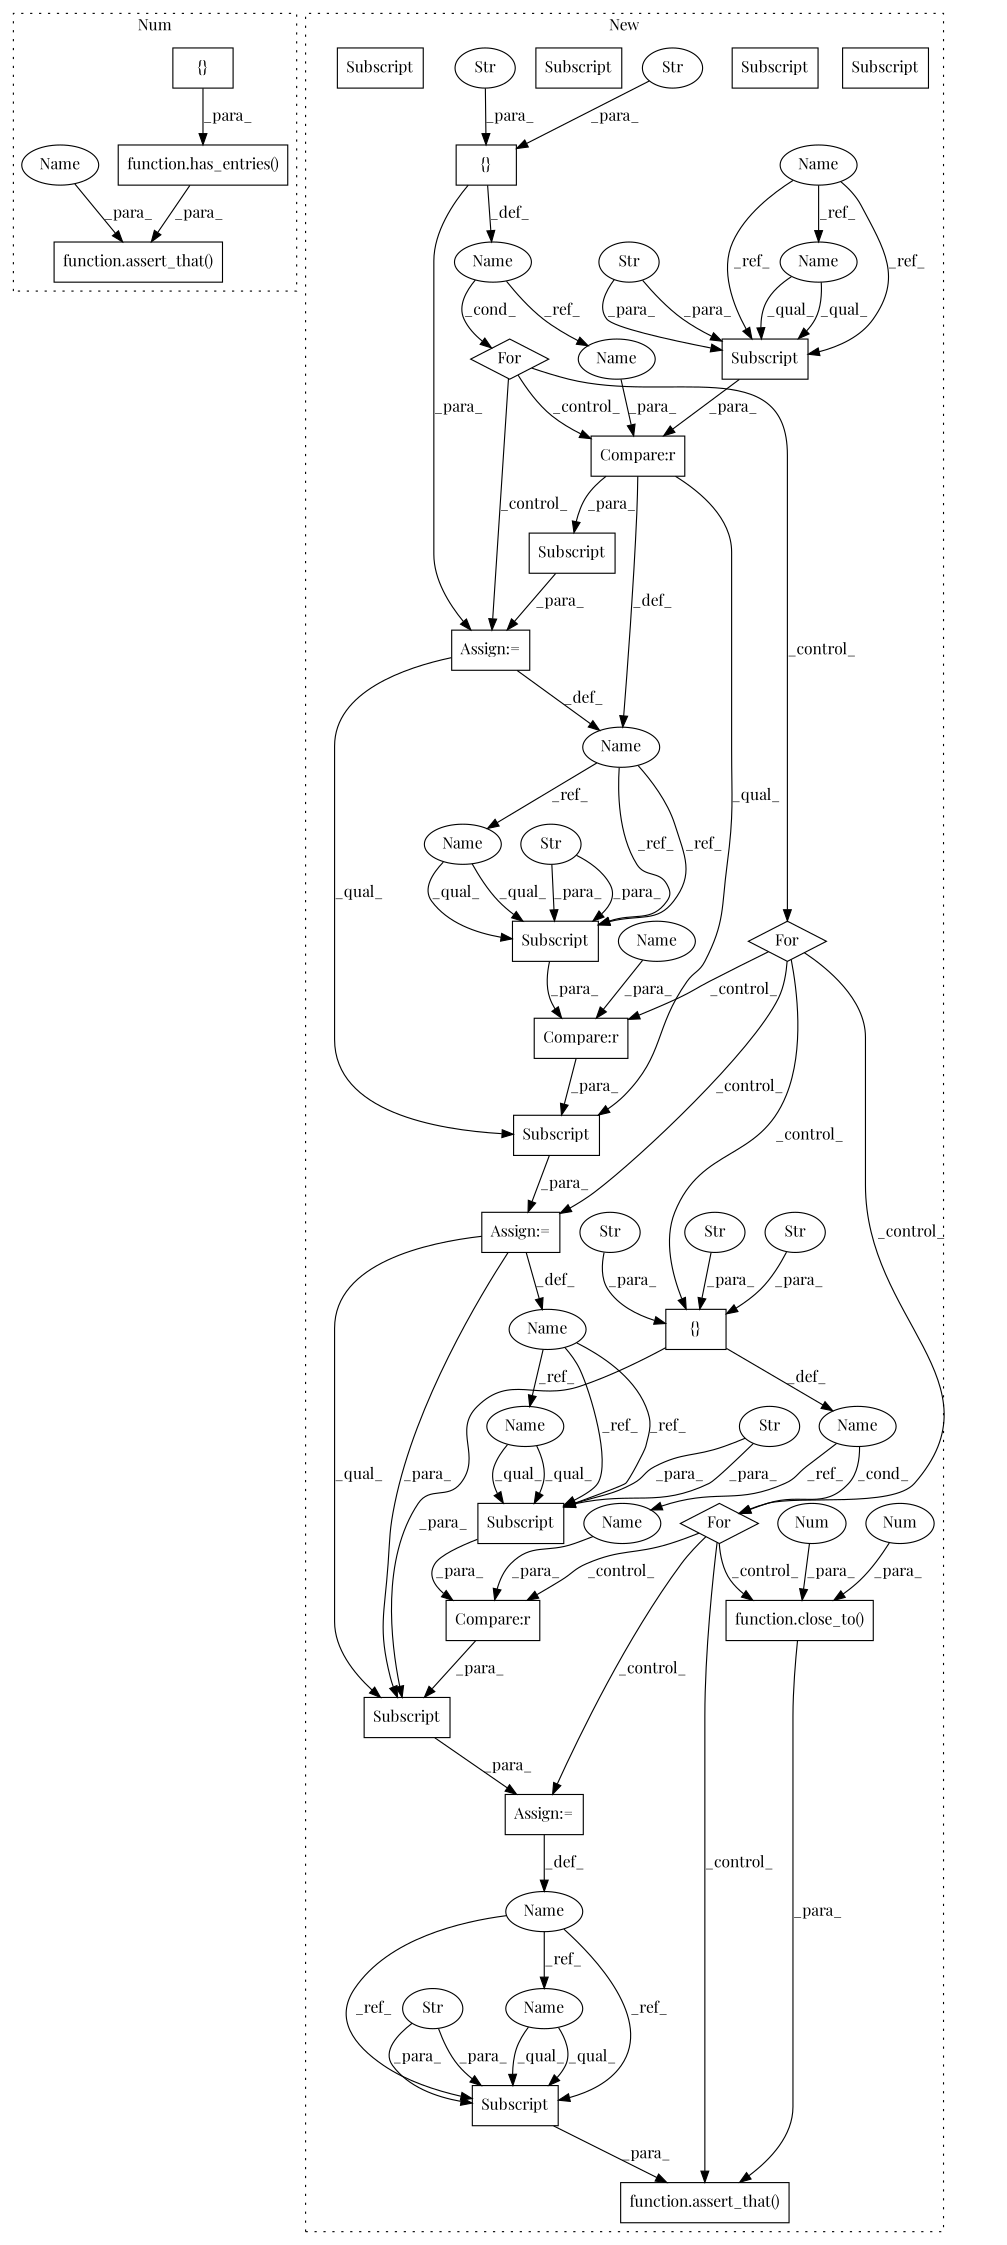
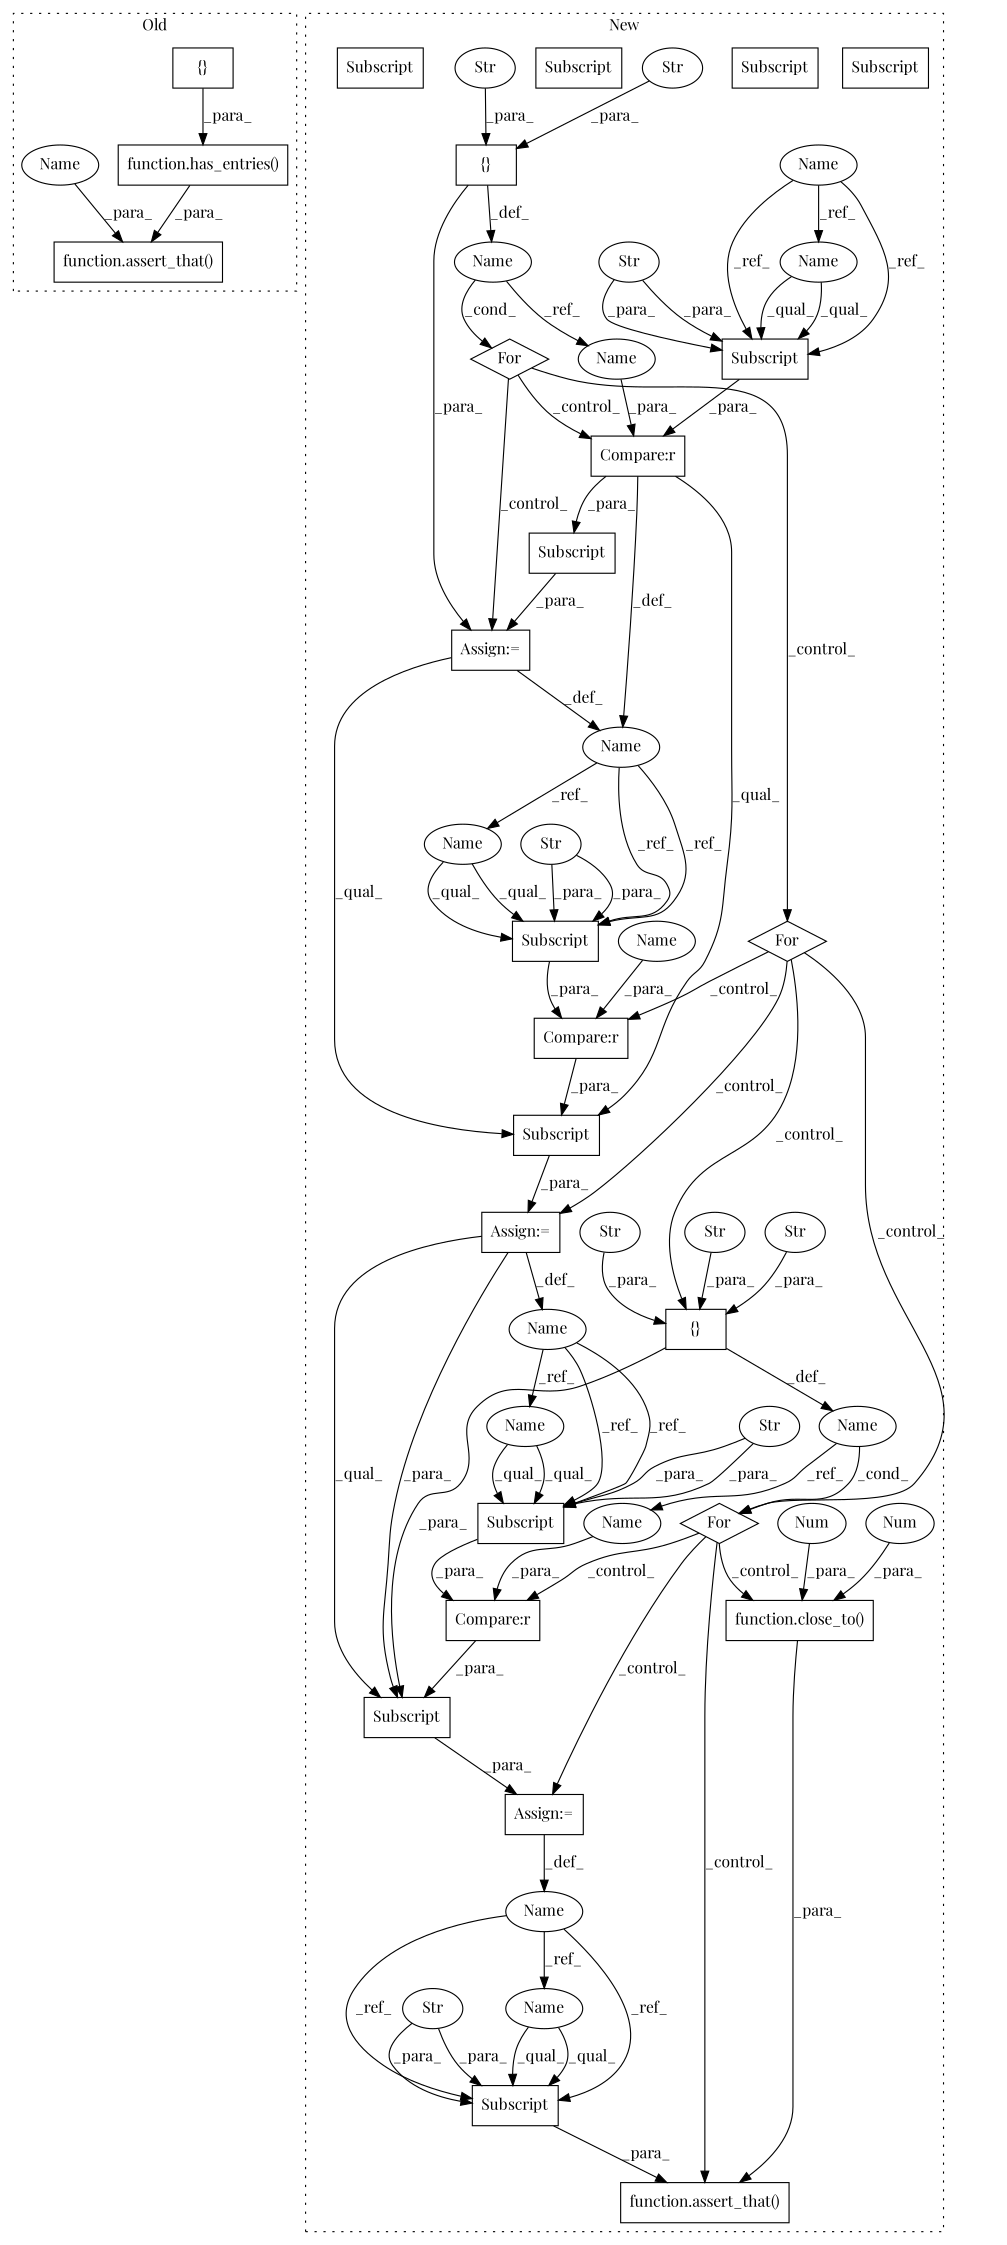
cluster "Num": label "Num" -> "Old"
